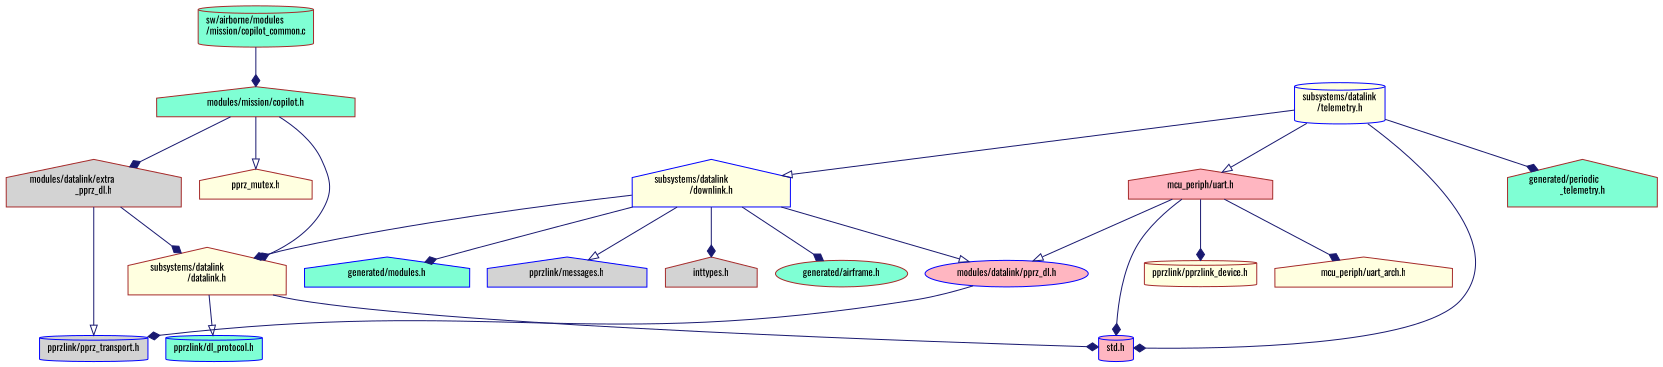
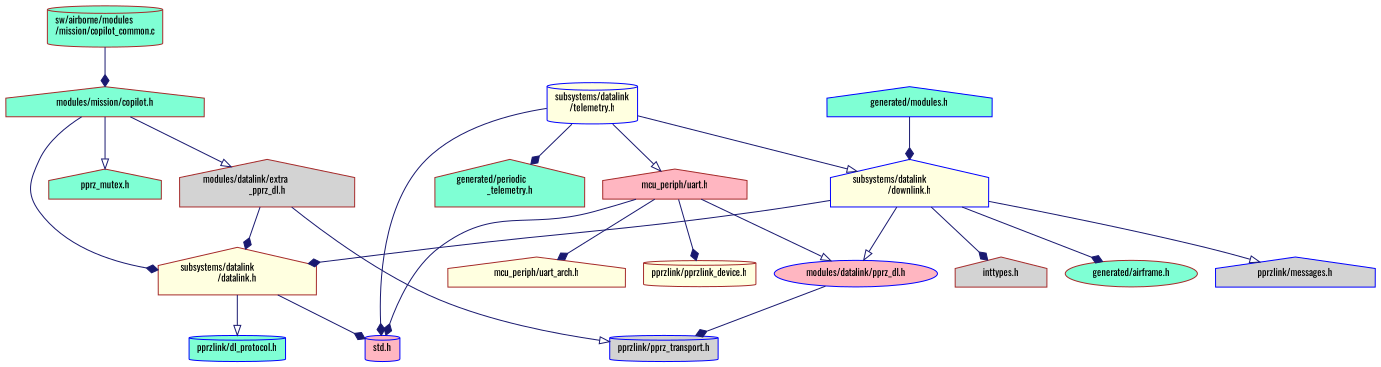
edge "modules/mission/copilot.h" -> "modules/datalink/extra _pprz_dl.h": arrowhead diamond -> onormal
node "pprz_mutex.h": fillcolor lightyellow -> aquamarine
edge "subsystems/datalink /downlink.h" -> "generated/modules.h": reversed
